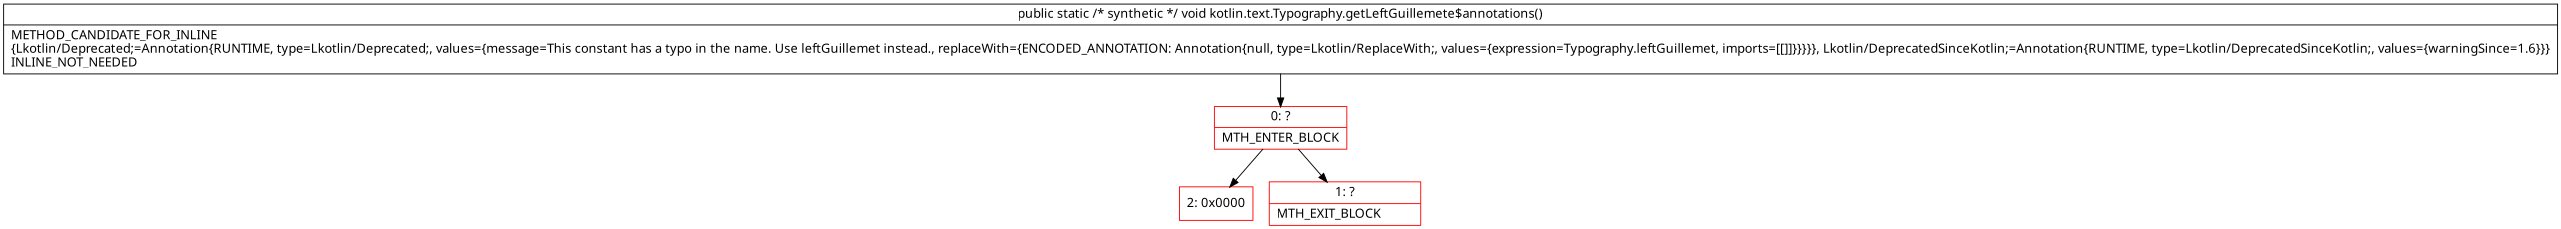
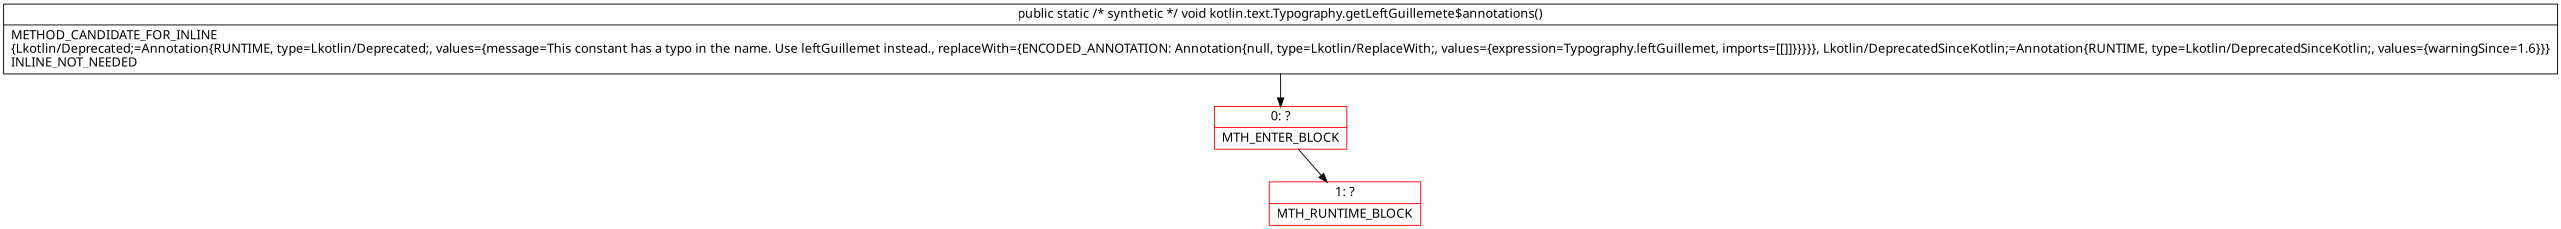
node "2: 0x0000": removed
node "1: ?": text "MTH_EXIT_BLOCK" -> "MTH_RUNTIME_BLOCK"
